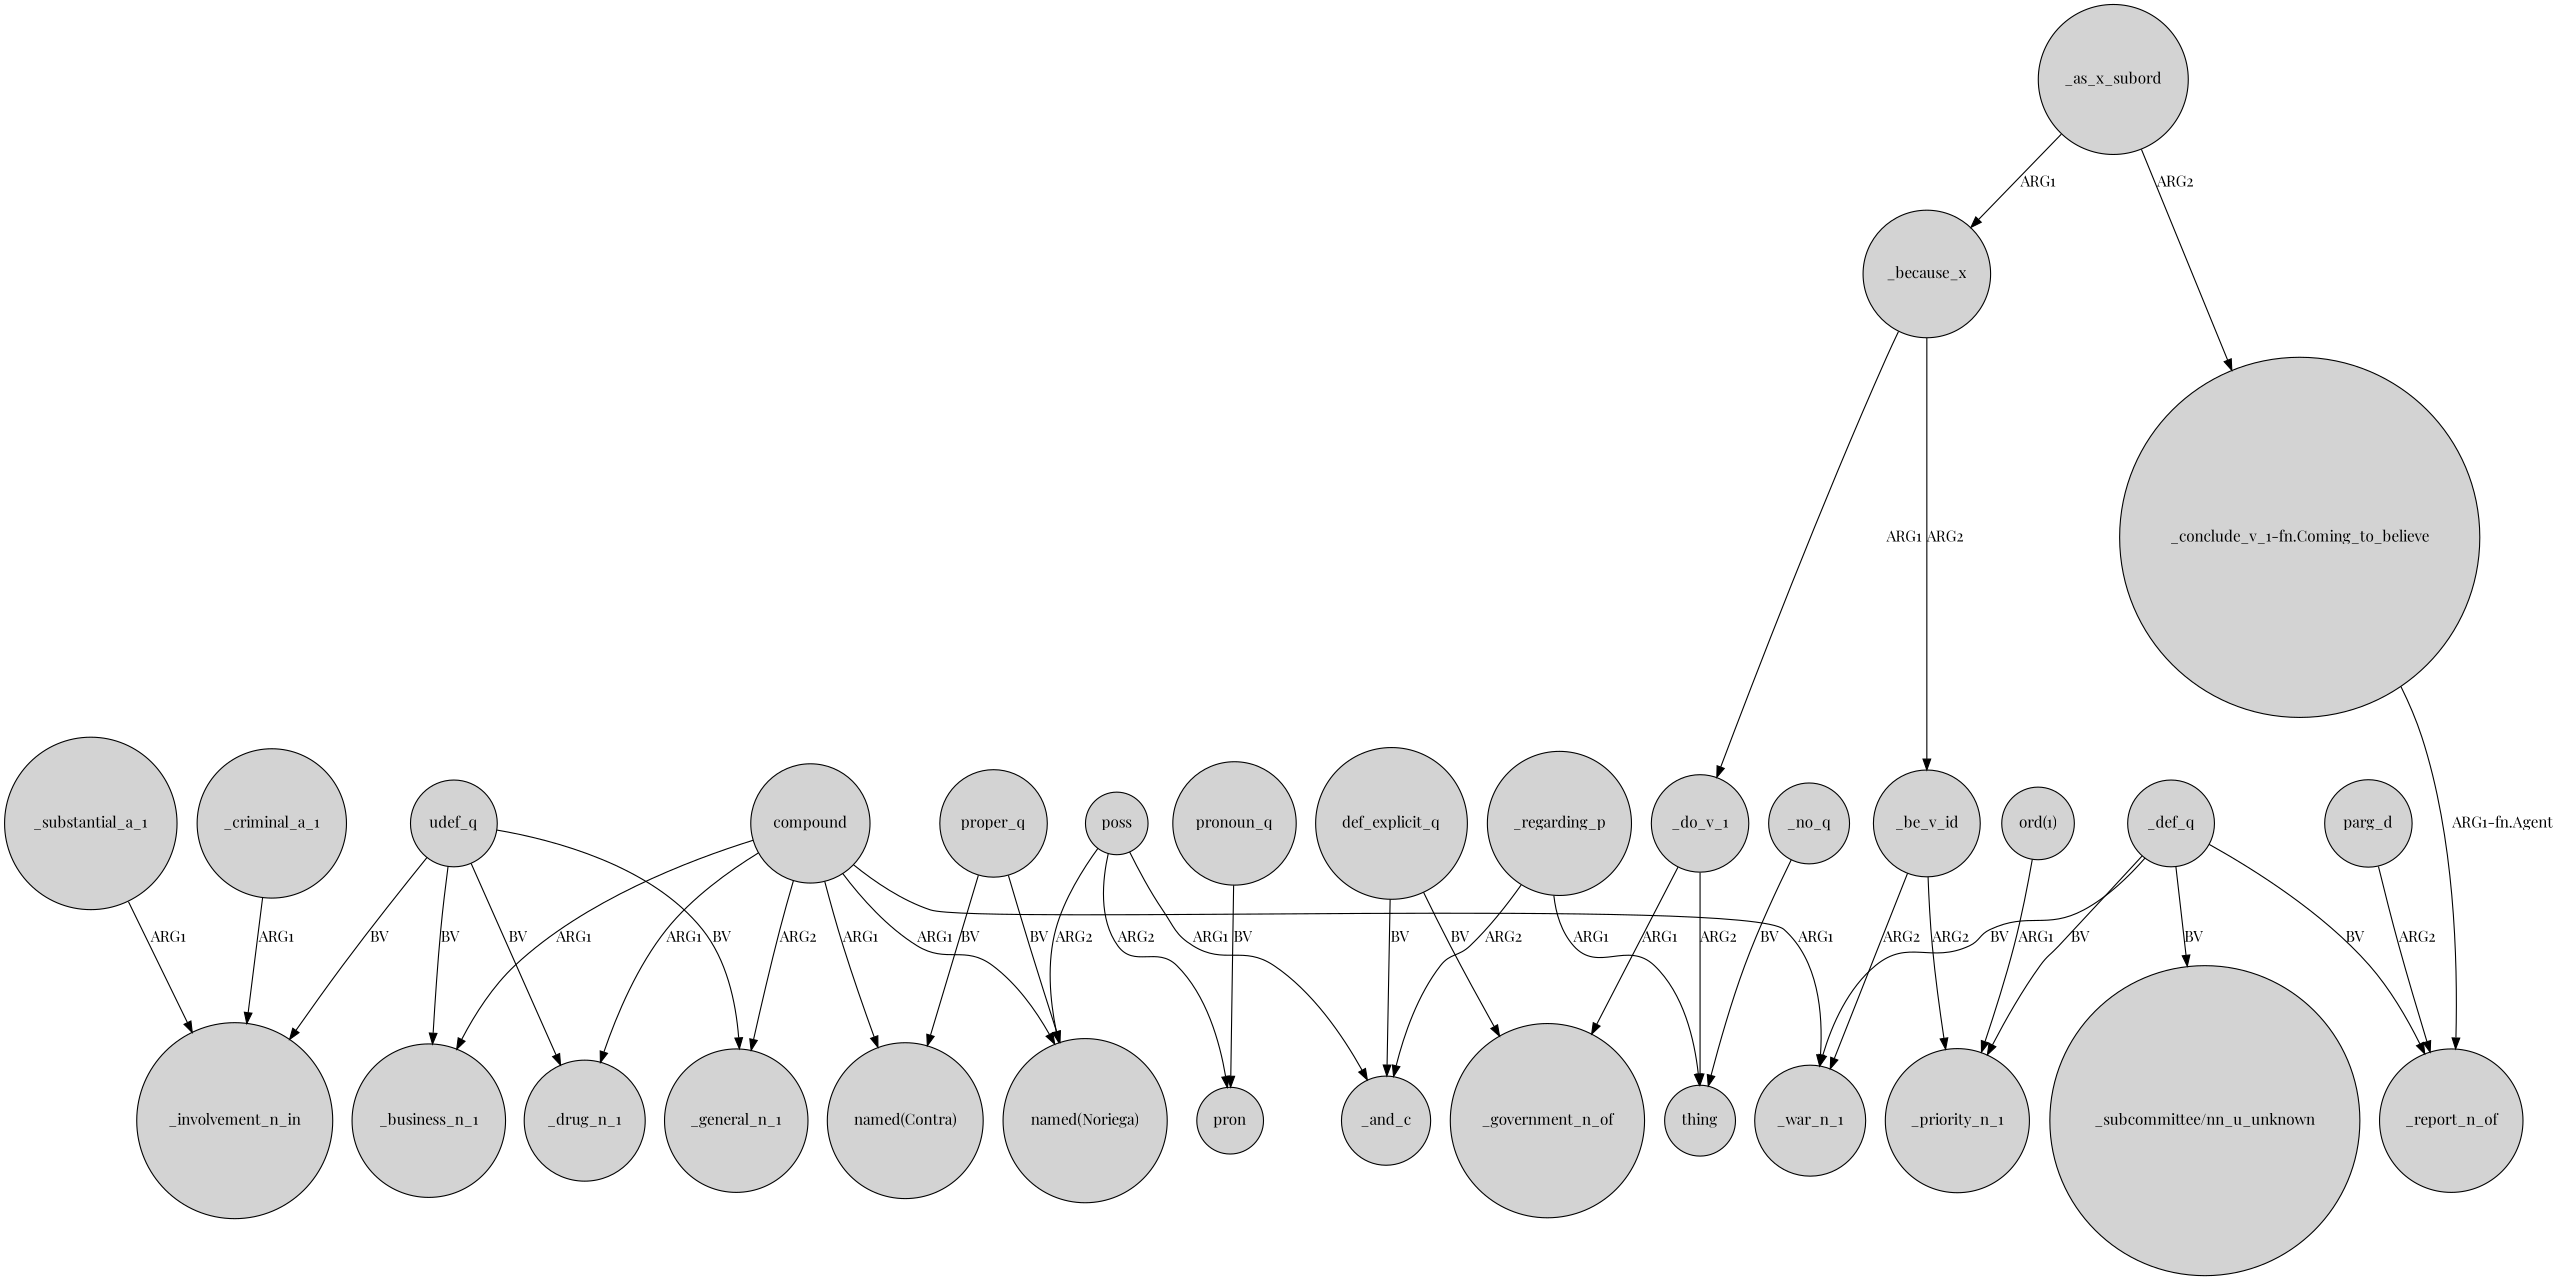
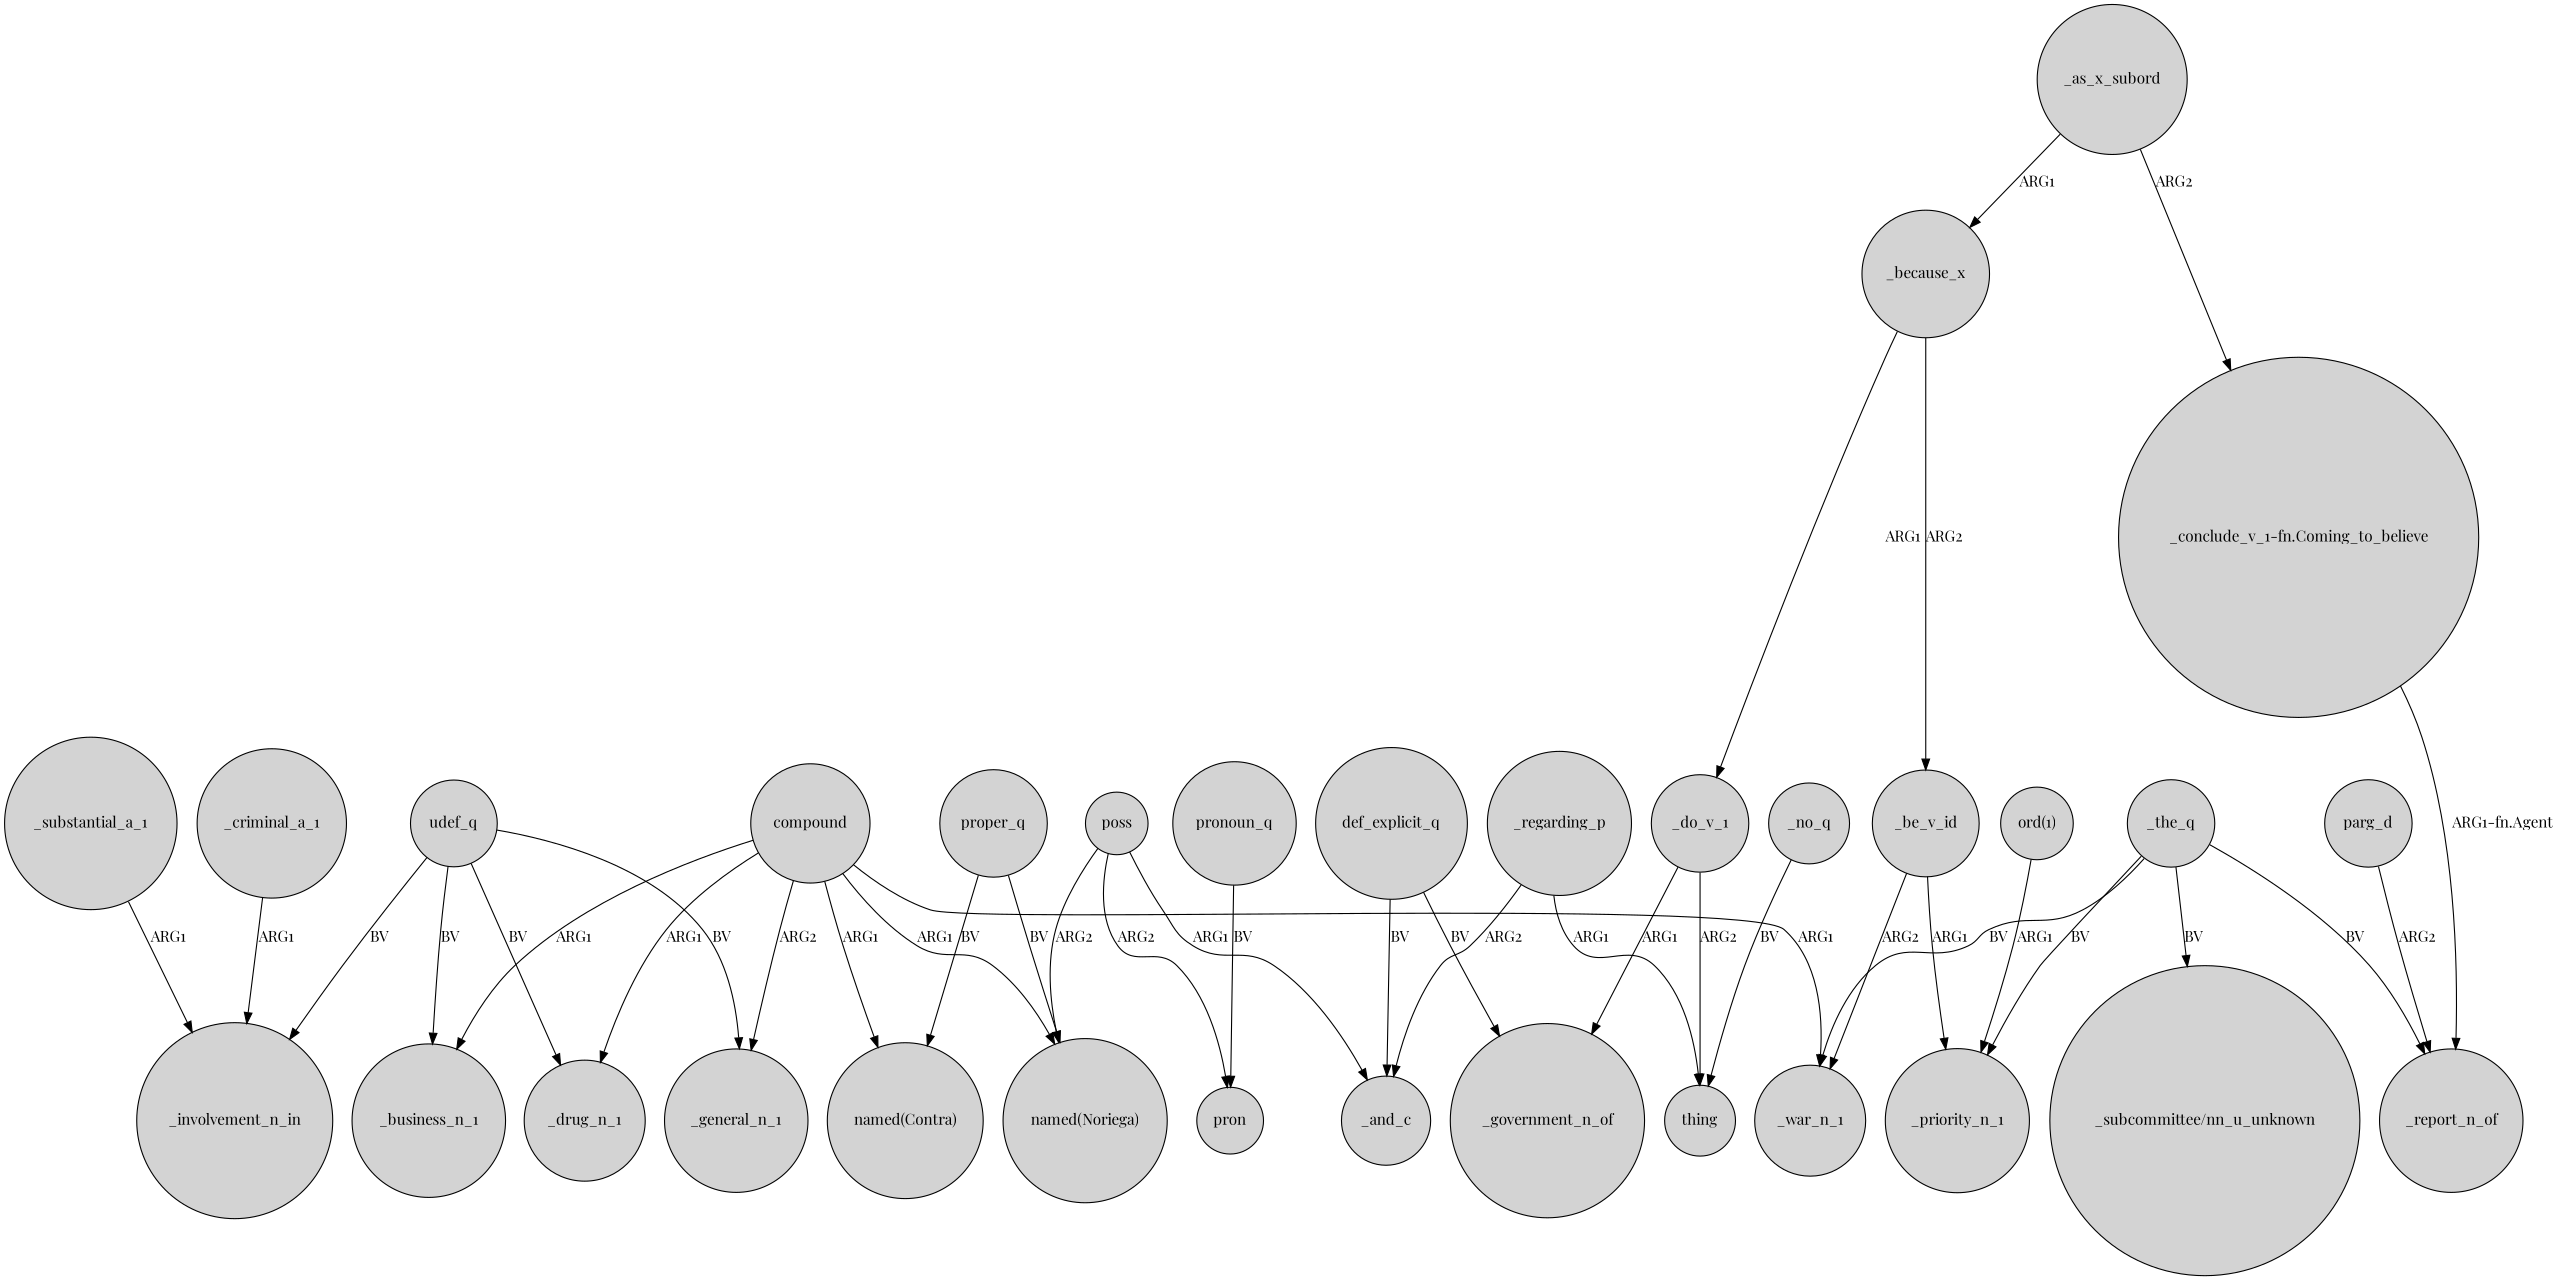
node "_def_q": label "_def_q" -> "_the_q"
edge "_be_v_id" -> "_priority_n_1": label "ARG2" -> "ARG1"
